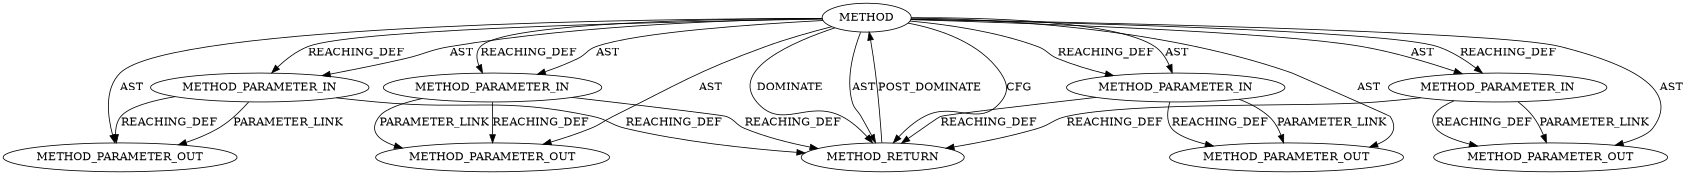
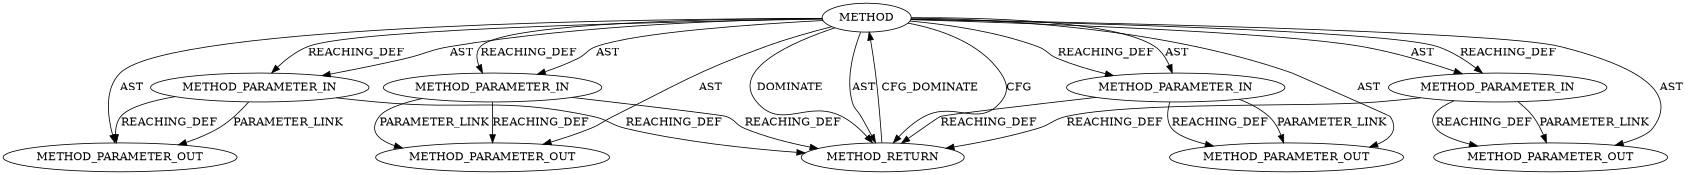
edge "METHOD_RETURN" -> "METHOD": label "POST_DOMINATE" -> "CFG_DOMINATE"
